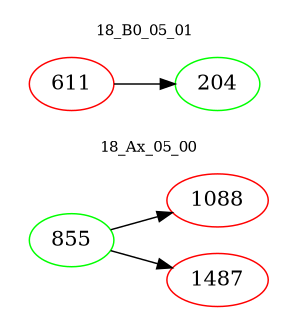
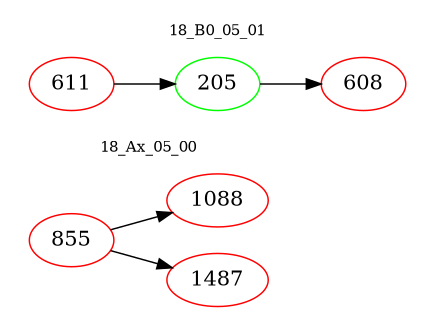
node "204": label "204" -> "205"
node "608": added
node "855": color green -> red
